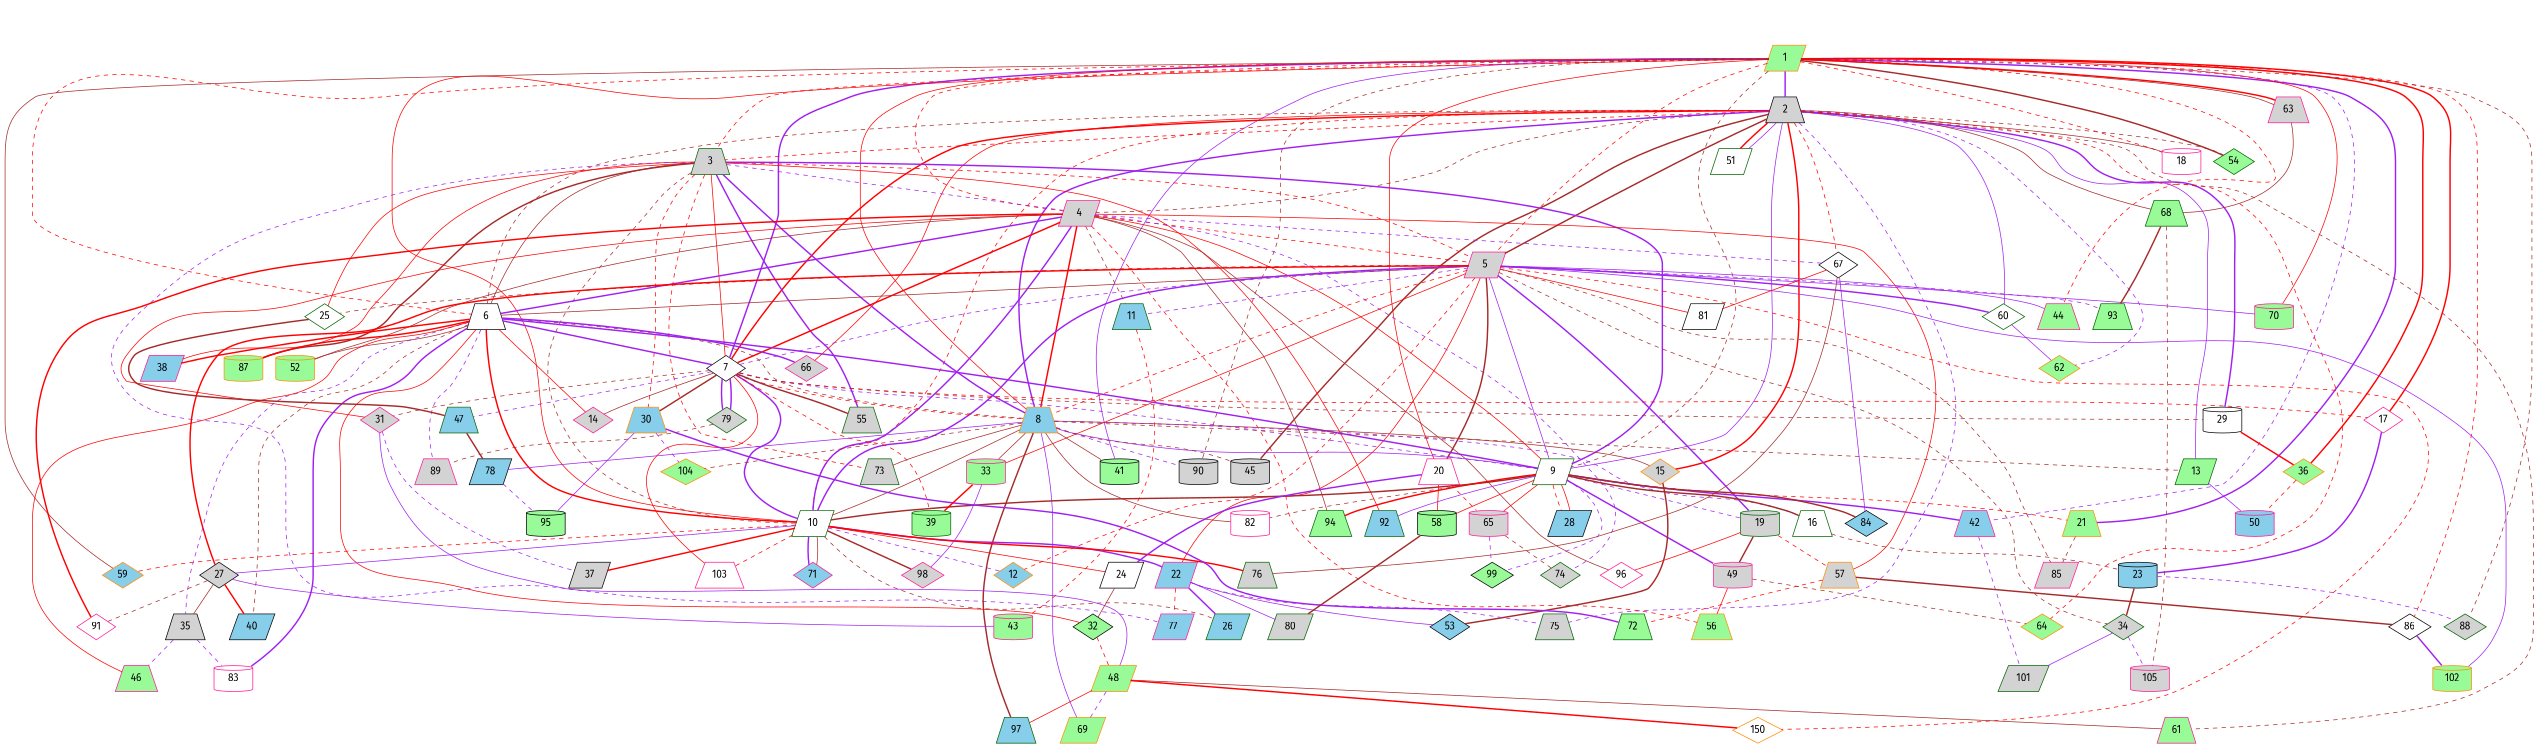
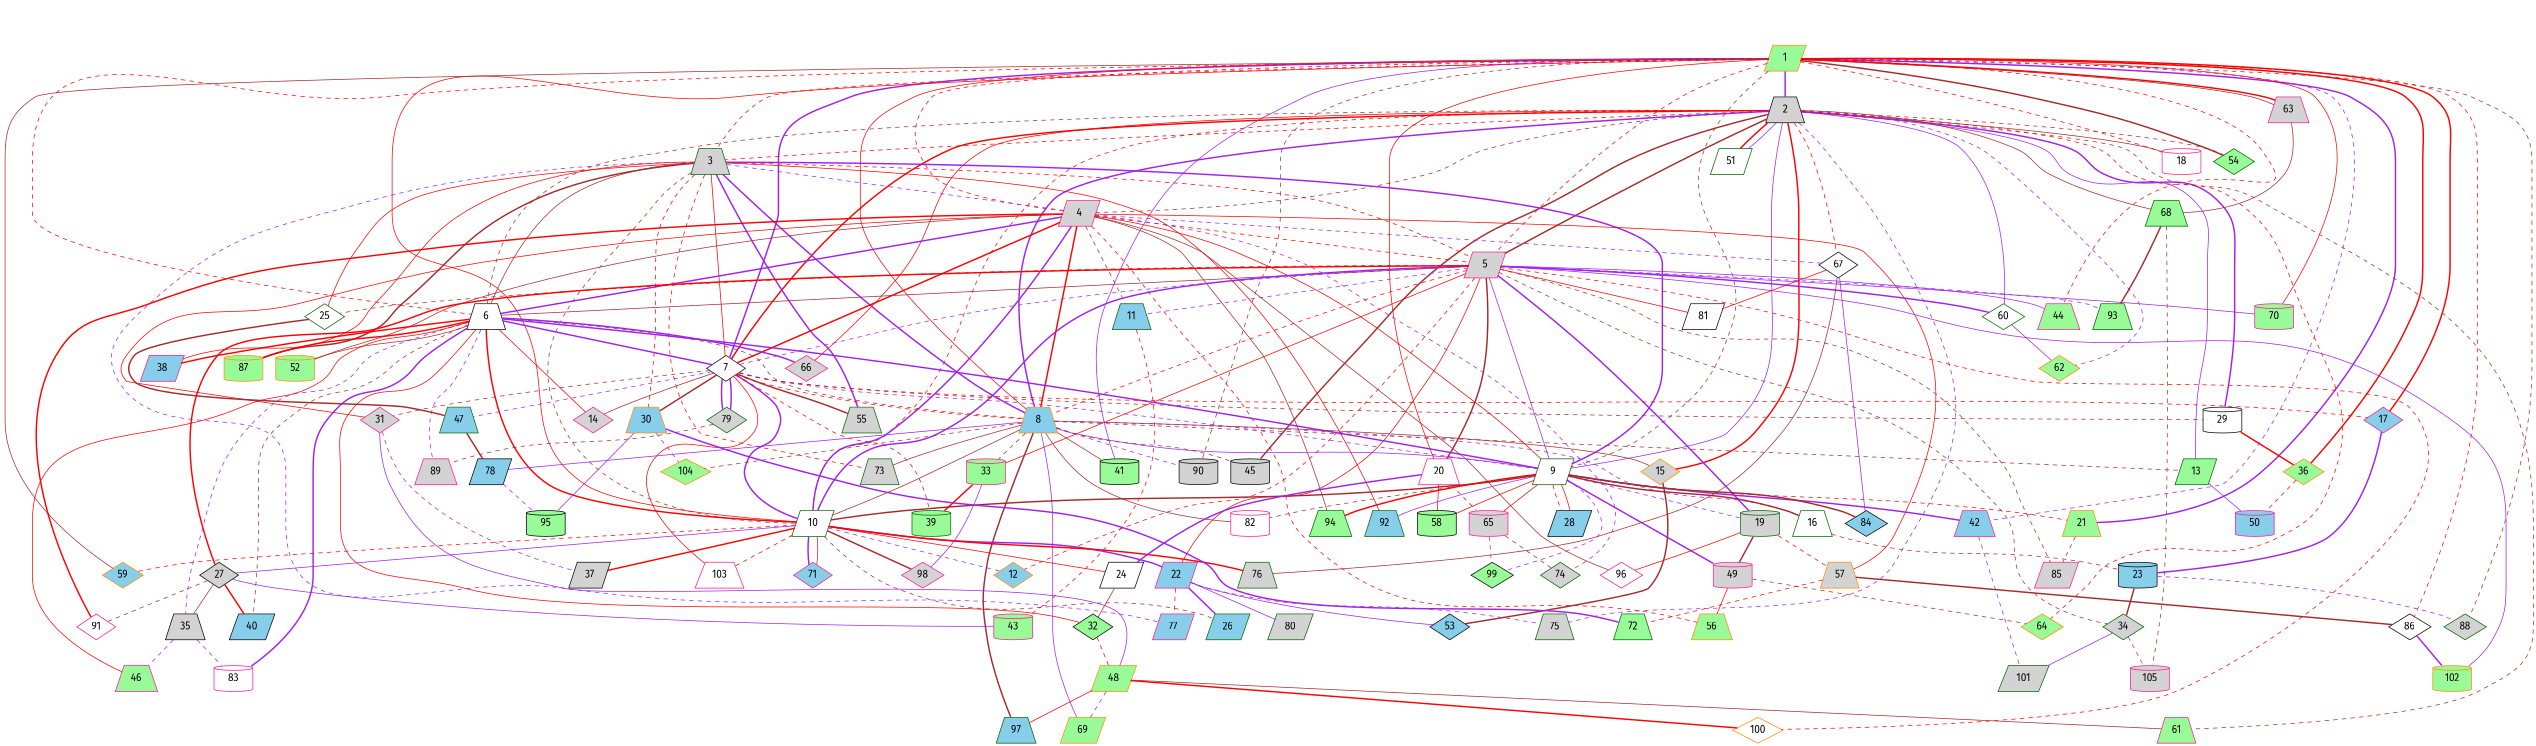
node "17": fillcolor white -> skyblue
edge "8" -- "33": style solid -> dashed
edge "58" -- "80": removed
node "150": label "150" -> "100"
